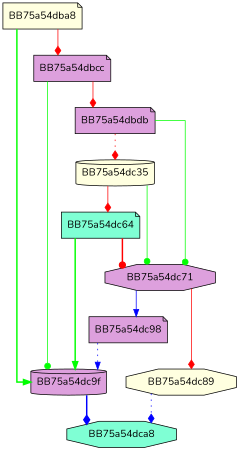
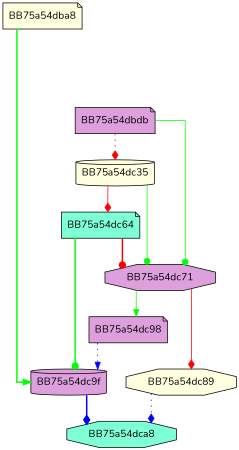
node "BB75a54dbcc": removed
edge "BB75a54dc71" -> "BB75a54dc98": color blue -> green
edge "BB75a54dc64" -> "BB75a54dc9f": arrowhead normal -> dot
